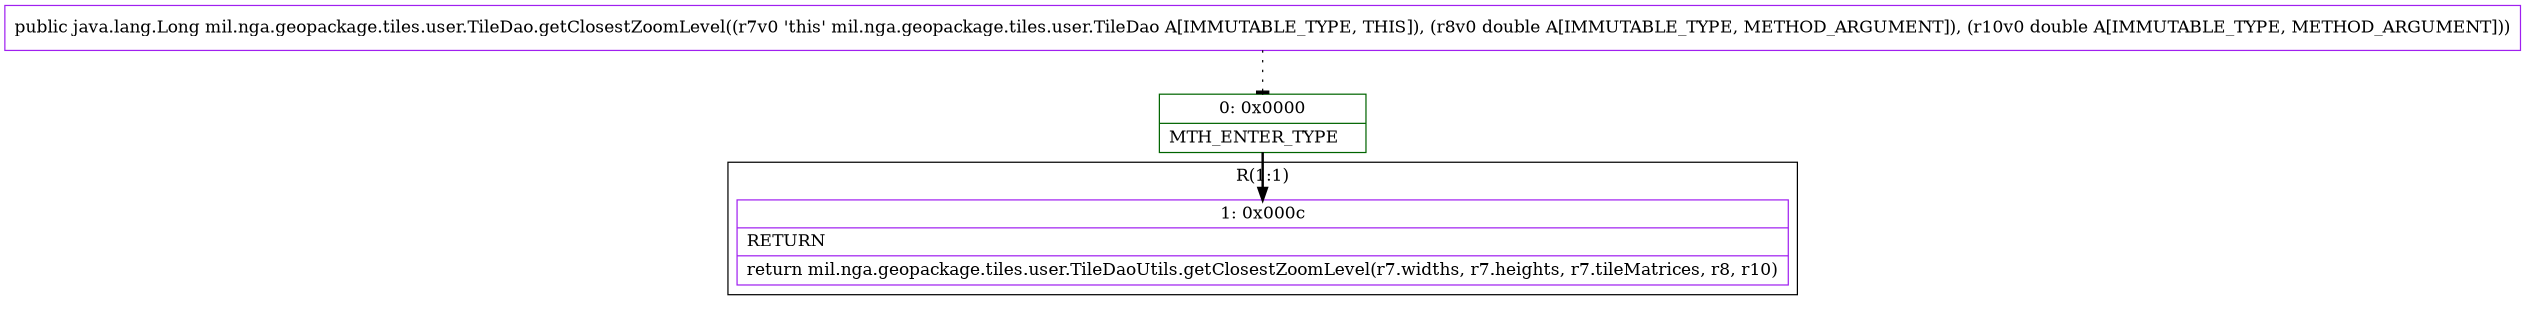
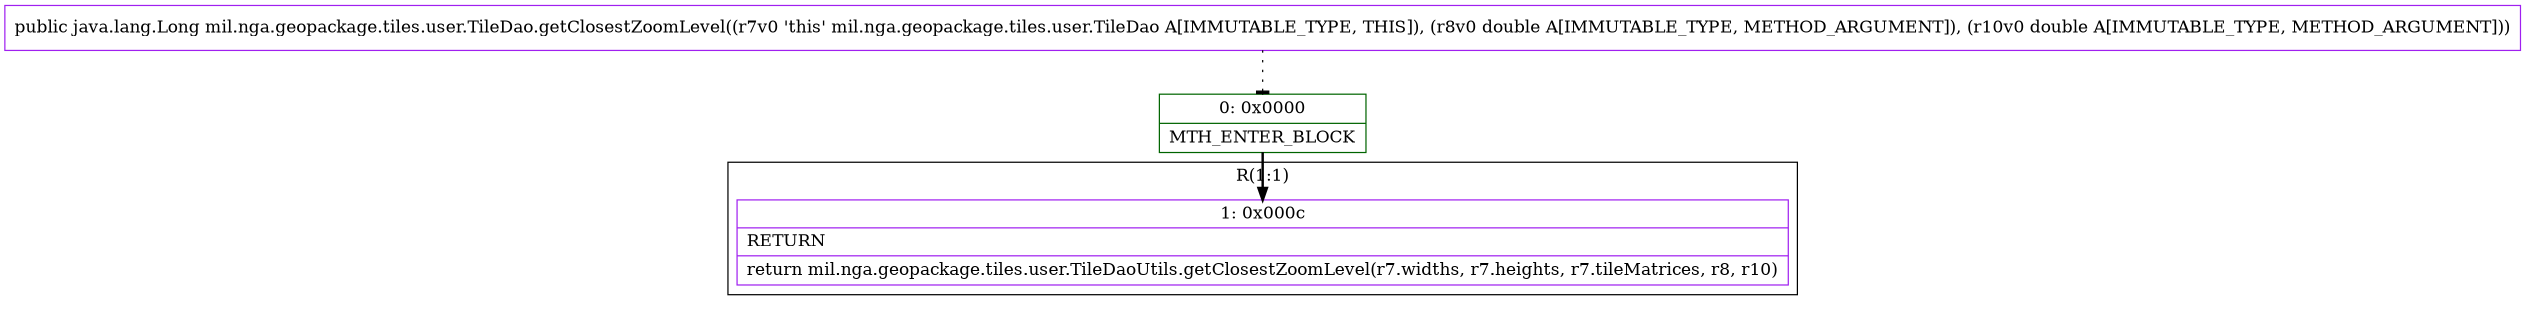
node "0: 0x0000": text "MTH_ENTER_TYPE" -> "MTH_ENTER_BLOCK"
